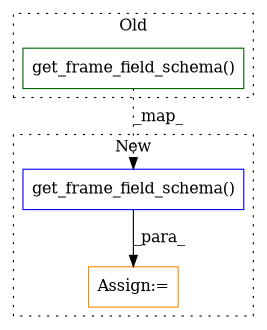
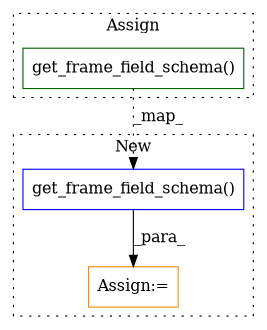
cluster "Old": label "Old" -> "Assign"
